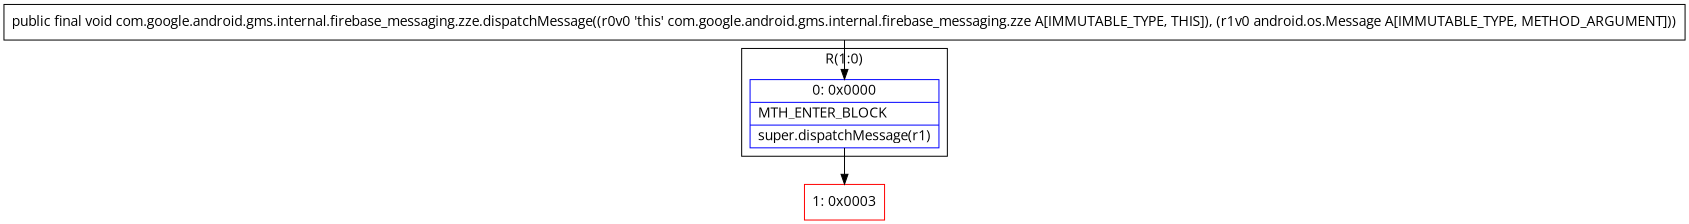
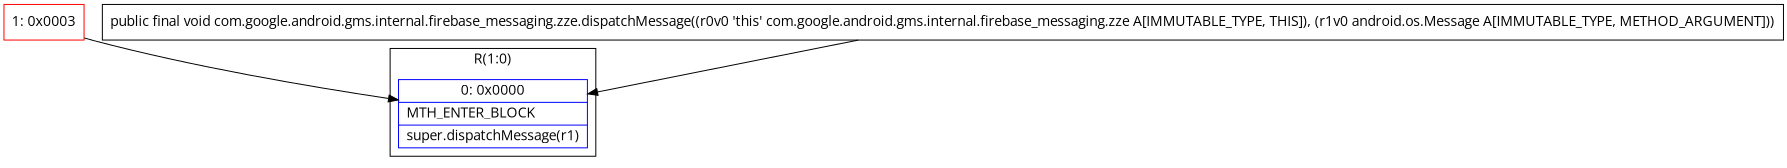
edge "0: 0x0000" -> "1: 0x0003": reversed
